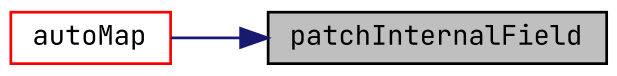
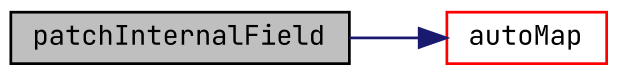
edge "autoMap" -> "patchInternalField": reversed
